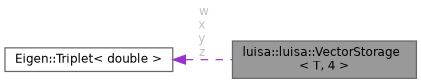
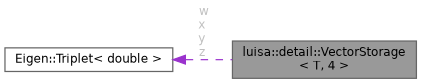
node "luisa::luisa::VectorStorage < T, 4 >": label "luisa::luisa::VectorStorage < T, 4 >" -> "luisa::detail::VectorStorage < T, 4 >"
